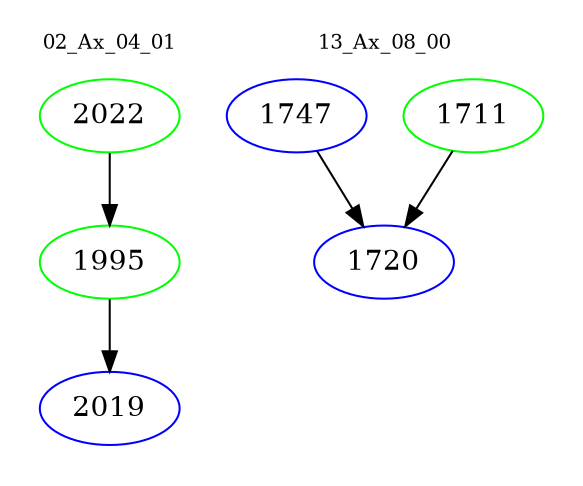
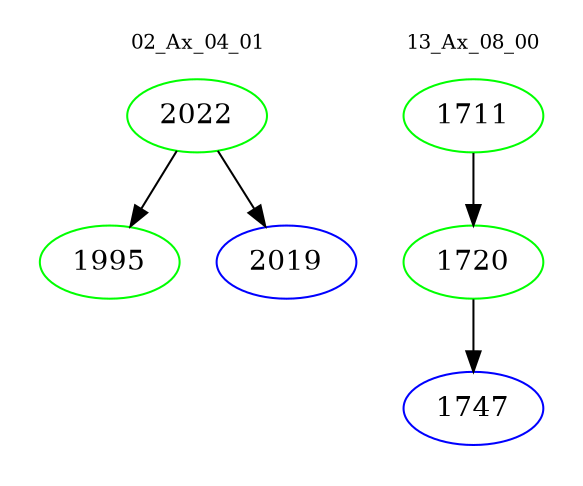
edge "1747" -> "1720": reversed
node "1720": color blue -> green
edge "1995" -> "2019": now "2022" -> "2019"
